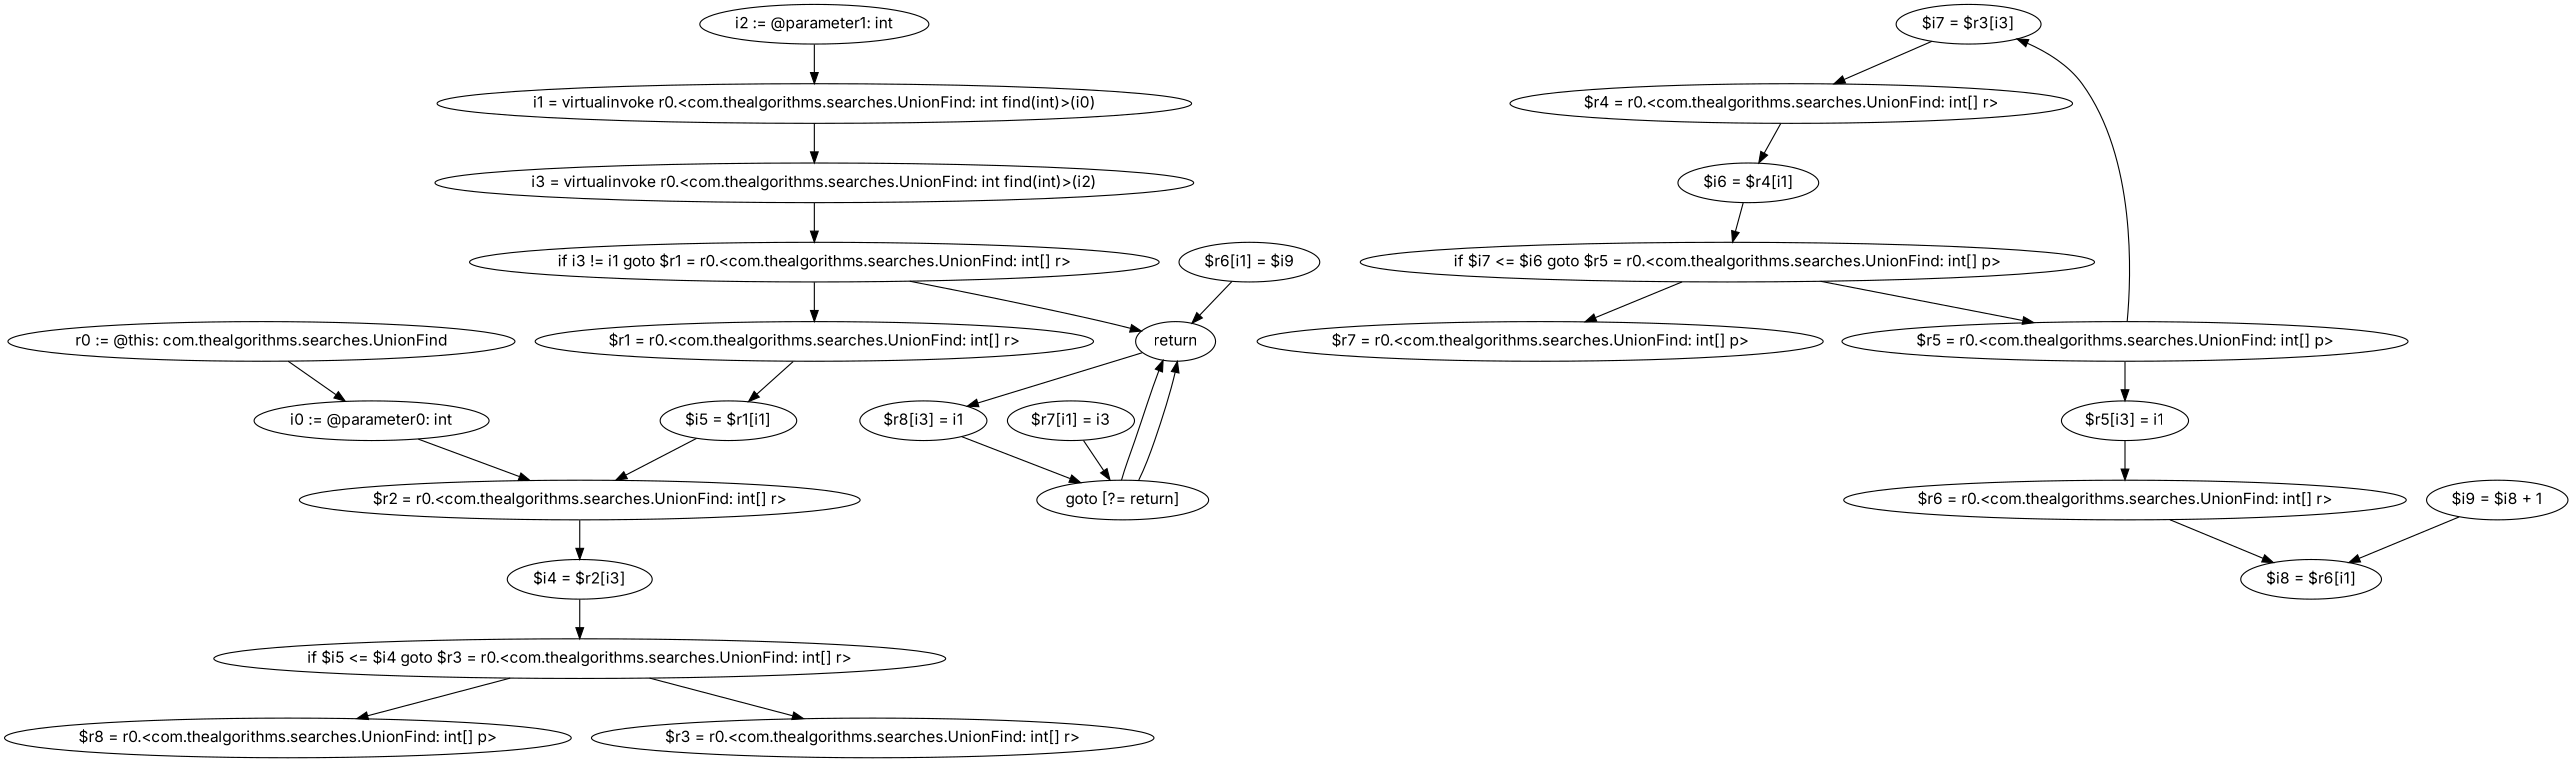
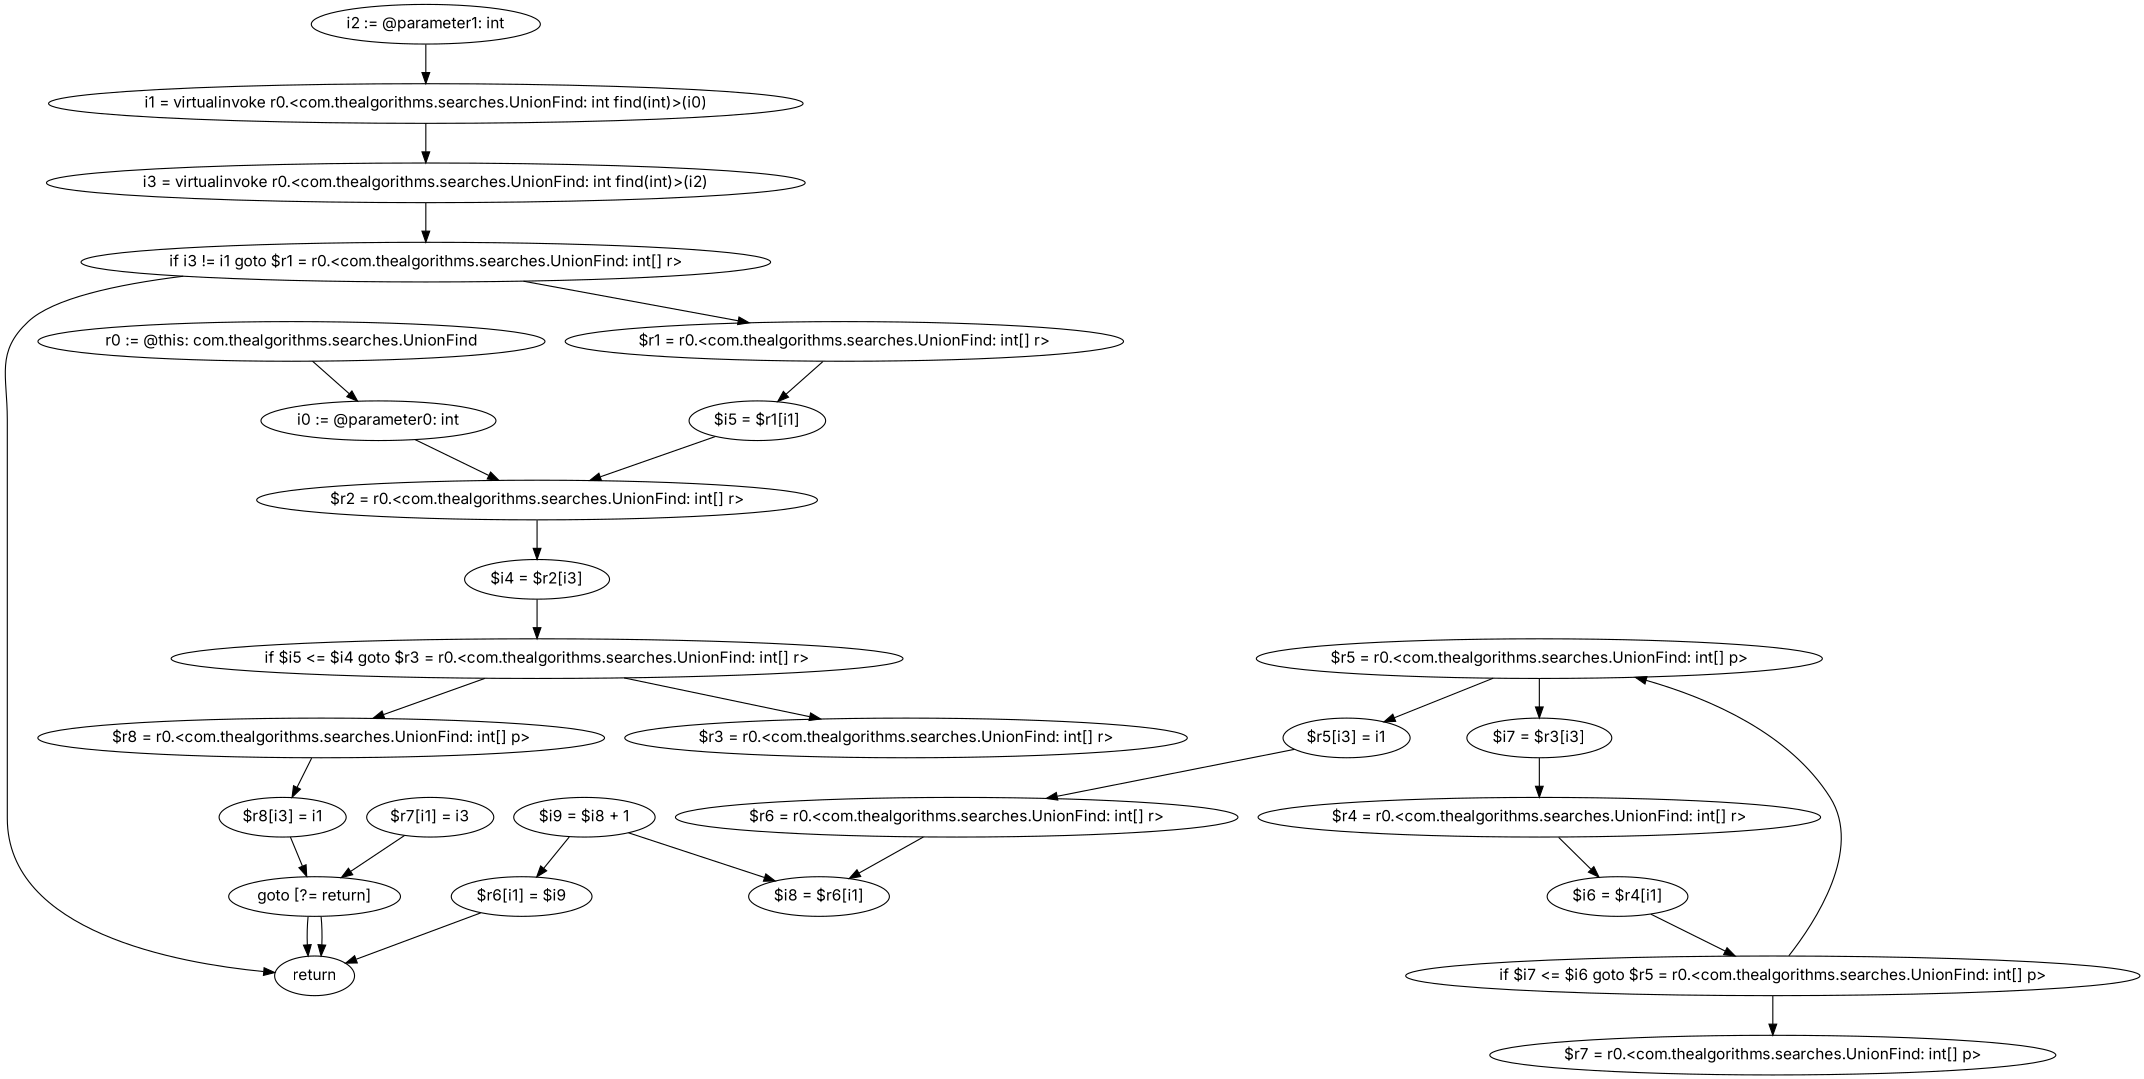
edge "return" -> "$r8[i3] = i1": now "$r8 = r0.<com.thealgorithms.searches.UnionFind: int[] p>" -> "$r8[i3] = i1"
edge "$i9 = $i8 + 1" -> "$r6[i1] = $i9": added
